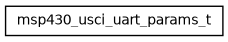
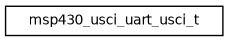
node "msp430_usci_uart_params_t": label "msp430_usci_uart_params_t" -> "msp430_usci_uart_usci_t"
